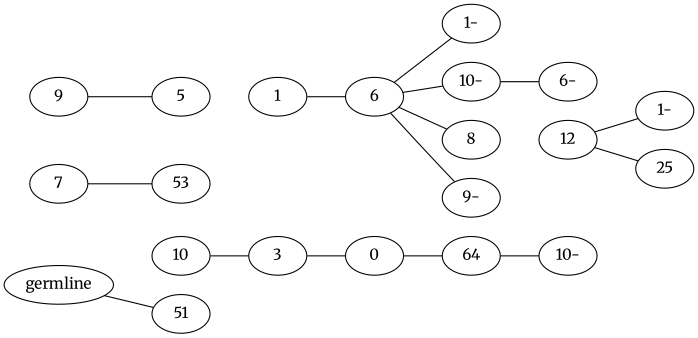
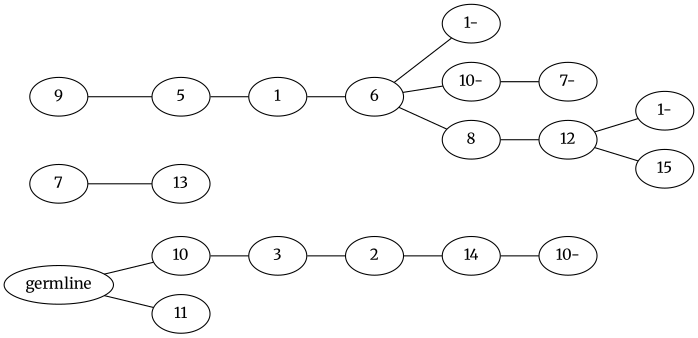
node "6-": label "6-" -> "7-"
edge "5" -- "1": added
edge "8" -- "12": added
node "25": label "25" -> "15"
node "53": label "53" -> "13"
node "9-": removed
node "0": label "0" -> "2"
node "64": label "64" -> "14"
edge "10" -- "germline": added
node "51": label "51" -> "11"
